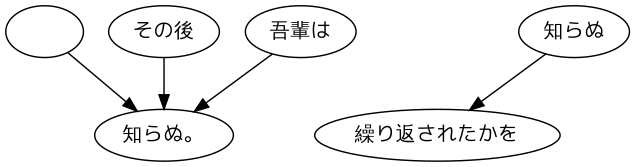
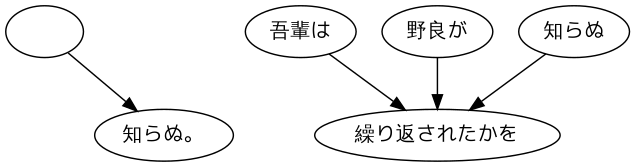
node "その後": removed
node "野良が": added
edge "吾輩は" -> "知らぬ。": now "吾輩は" -> "繰り返されたかを"
